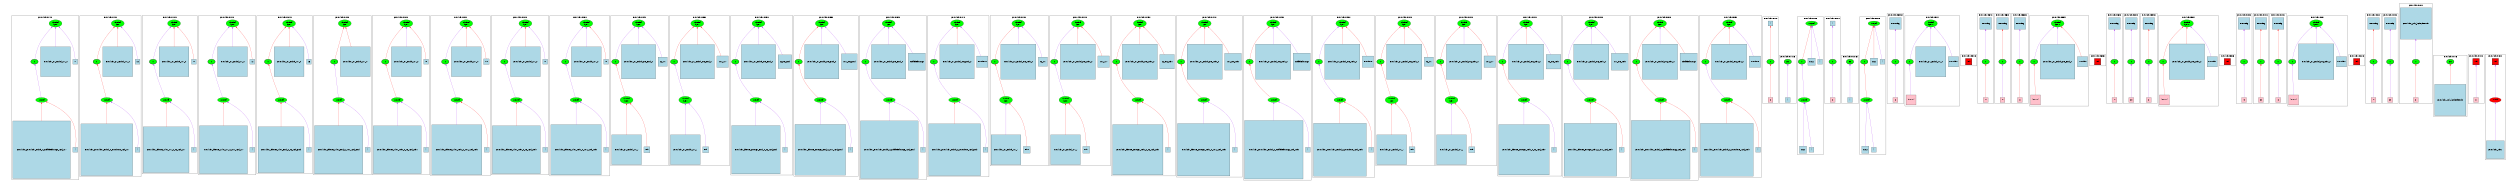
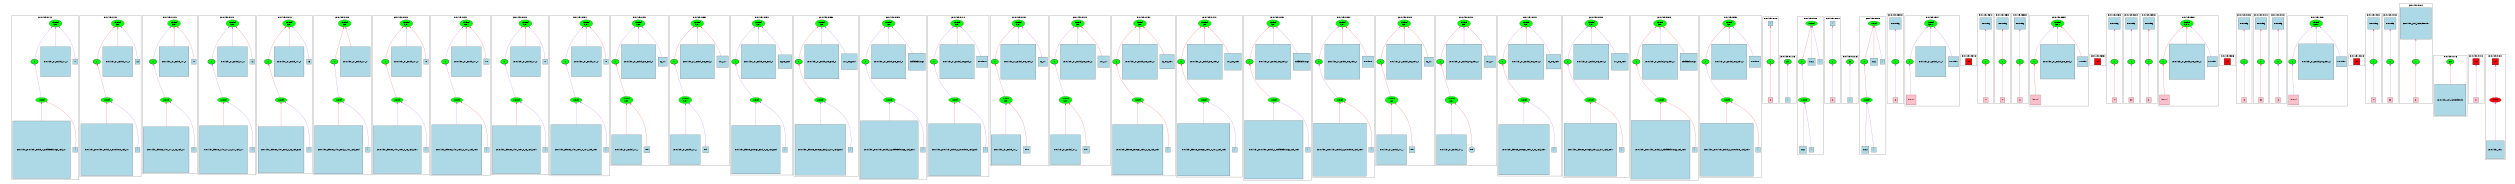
node "Out9": shape square -> ellipse
